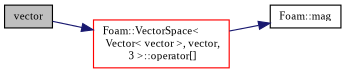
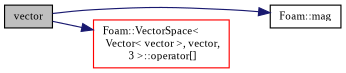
edge "Foam::VectorSpace< Vector< vector >, vector, 3 >::operator[]" -> "Foam::mag": now "vector" -> "Foam::mag"
